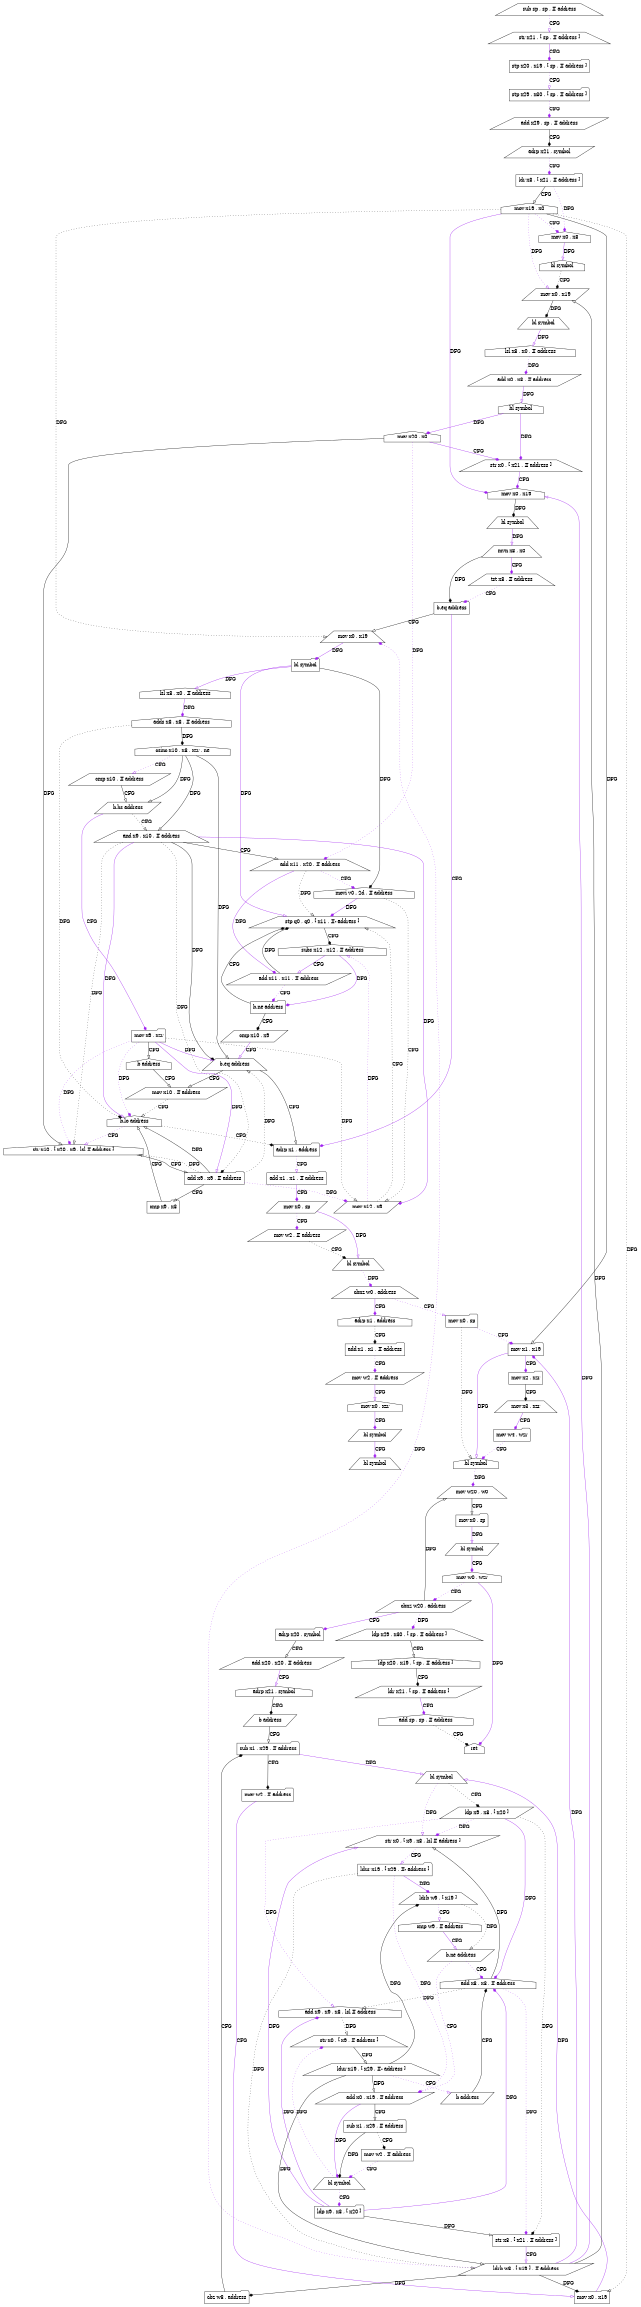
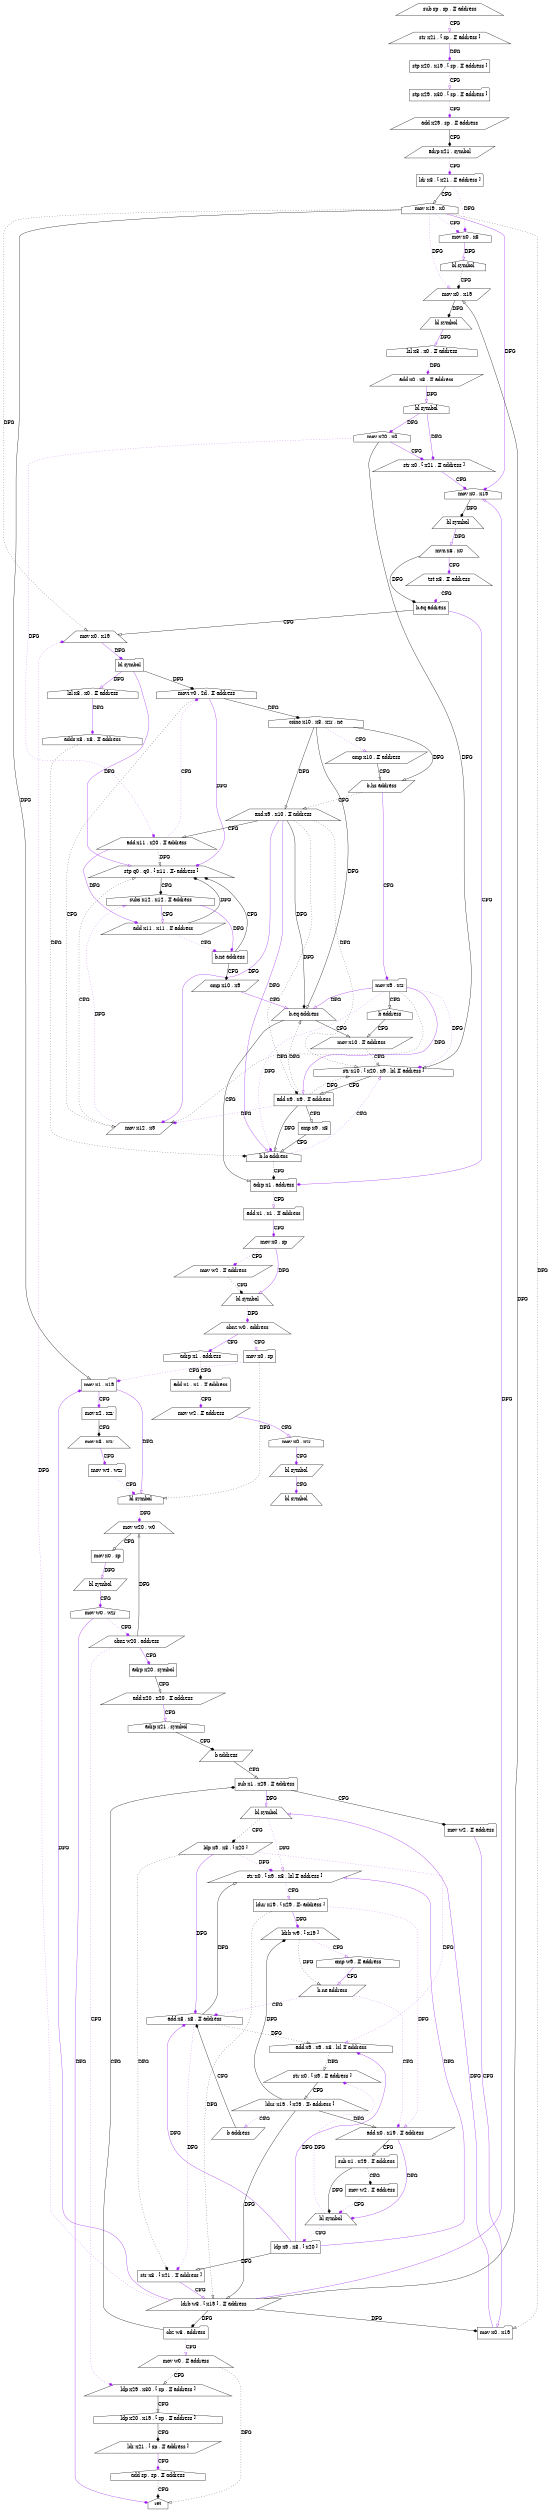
edge "str x21 , [ sp , # address ]" -> "stp x20 , x19 , [ sp , # address ]": label "CFG" -> "DFG"
edge "adds x8 , x8 , # address" -> "csinc x10 , x8 , xzr , ne": now "movi v0 . 2d , # address" -> "csinc x10 , x8 , xzr , ne"
edge "mov x10 , # address" -> "b.lo address": now "mov x10 , # address" -> "str x10 , [ x20 , x9 , lsl # address ]"
edge "cbnz w20 , address" -> "ldp x29 , x30 , [ sp , # address ]": label "DFG" -> "CFG"
node "mov w0 , # address": added
